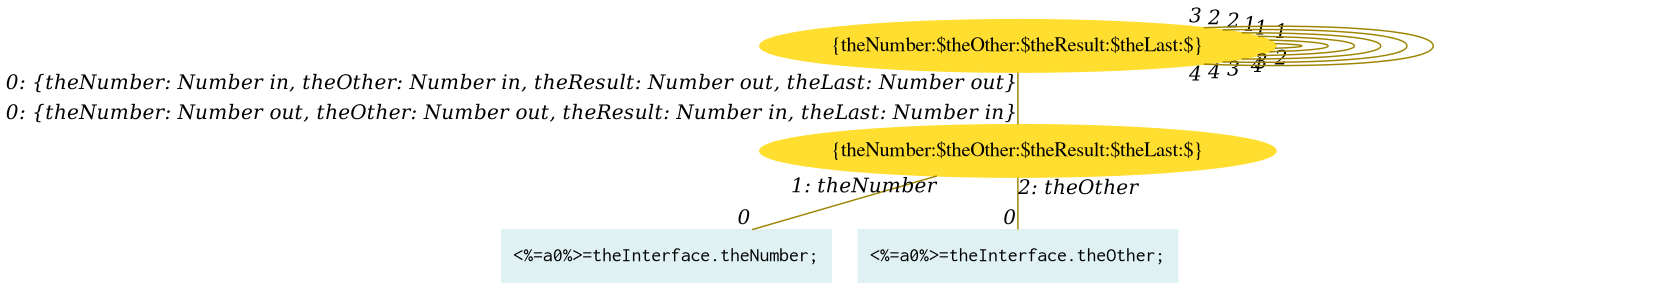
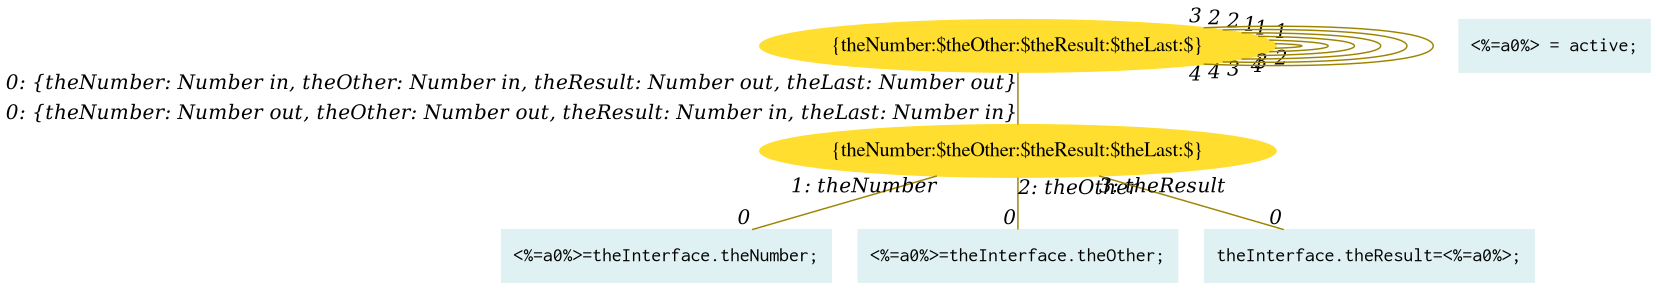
node "<%=a0%> = active;": added
node "theInterface.theResult=<%=a0%>;": added
